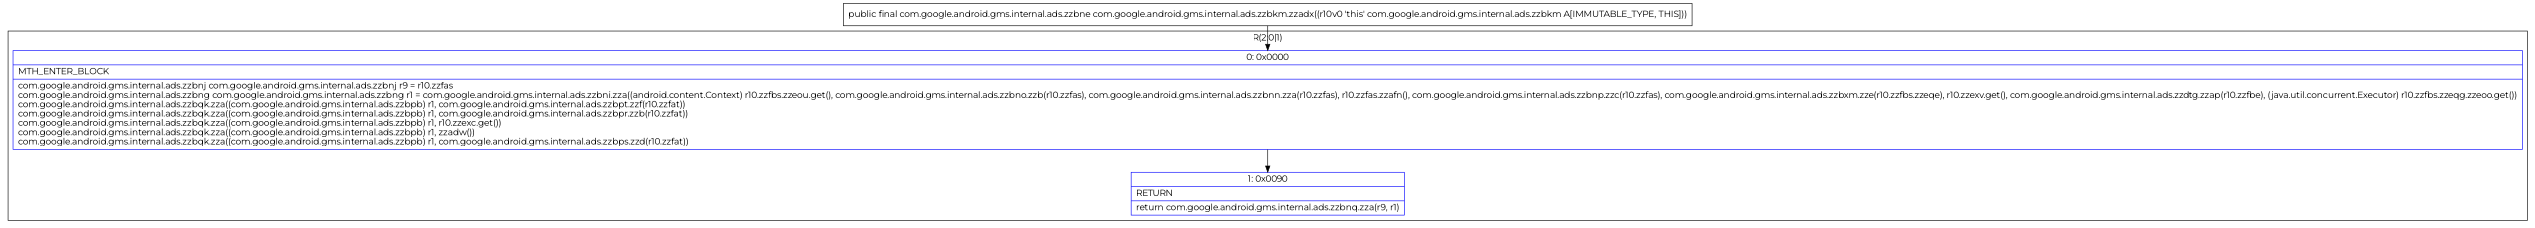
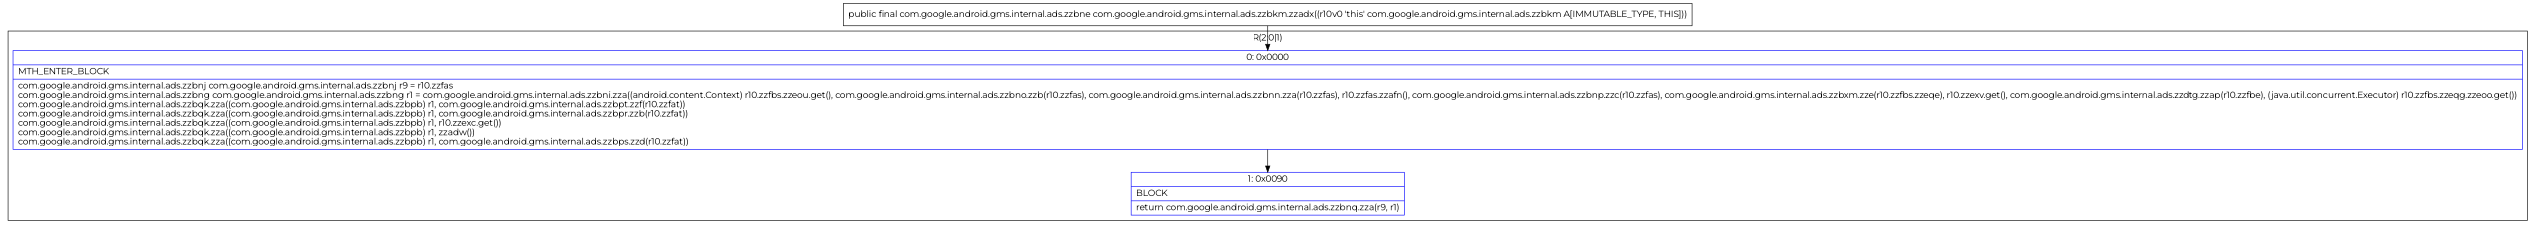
node "1: 0x0090": text "RETURN" -> "BLOCK"
